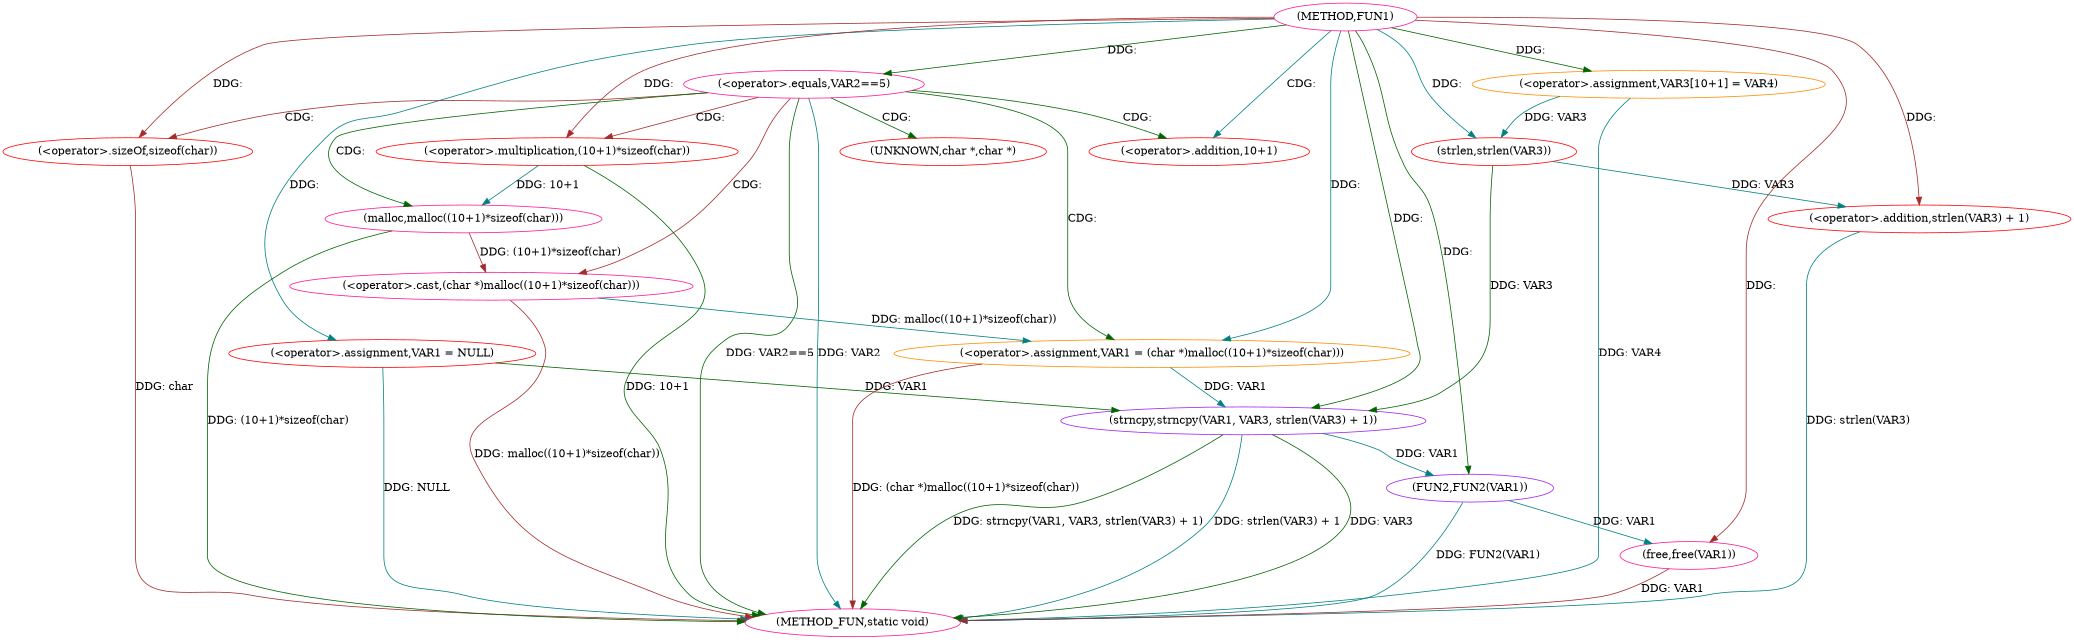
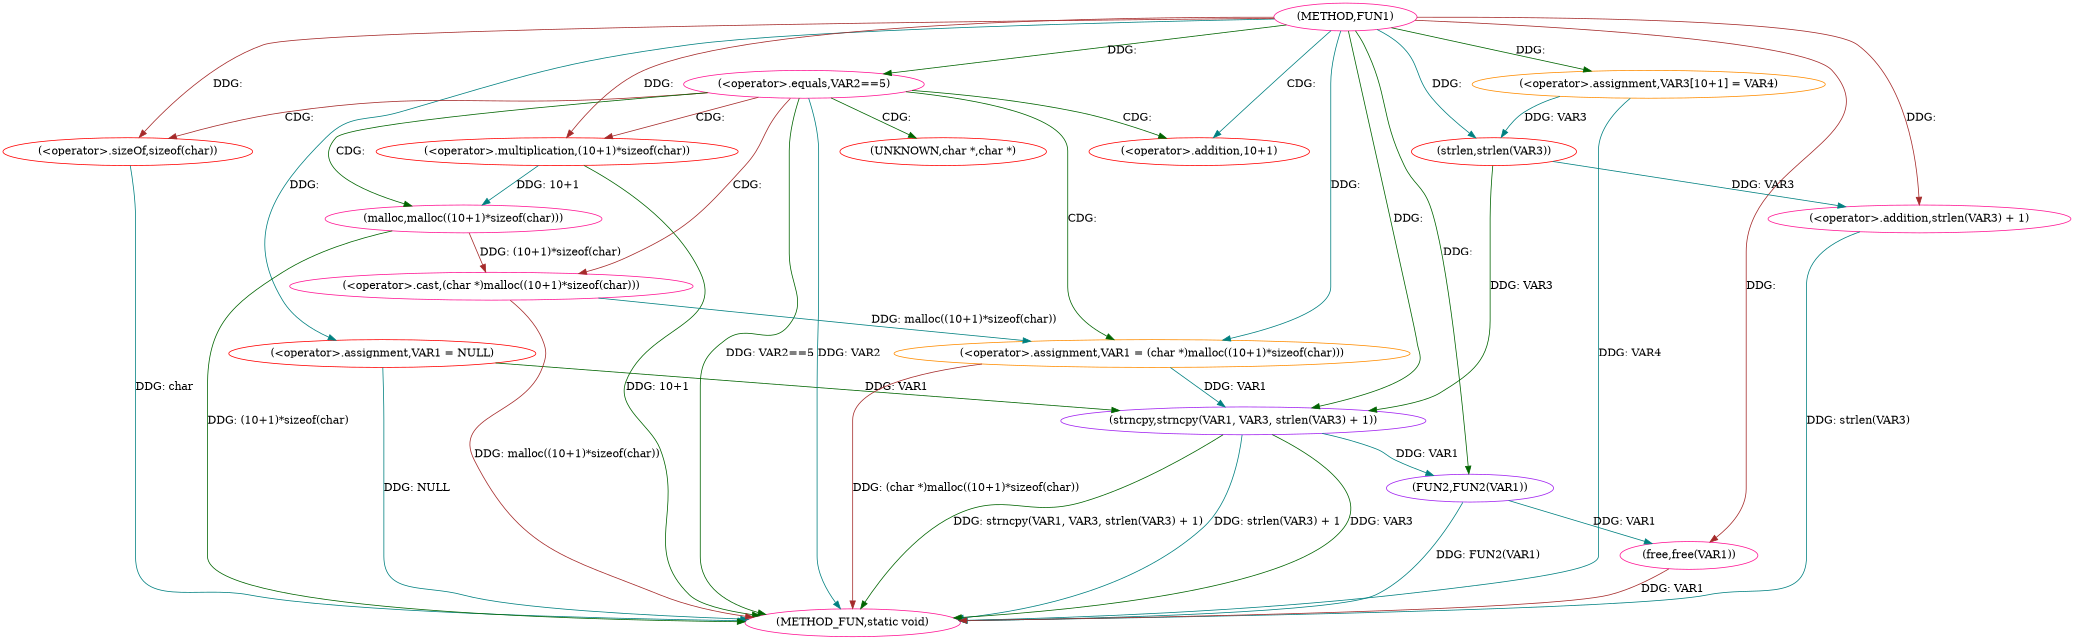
node "(<operator>.addition,strlen(VAR3) + 1)": color red -> deeppink
edge "(<operator>.sizeOf,sizeof(char))" -> "(METHOD_FUN,static void)": color brown -> teal
